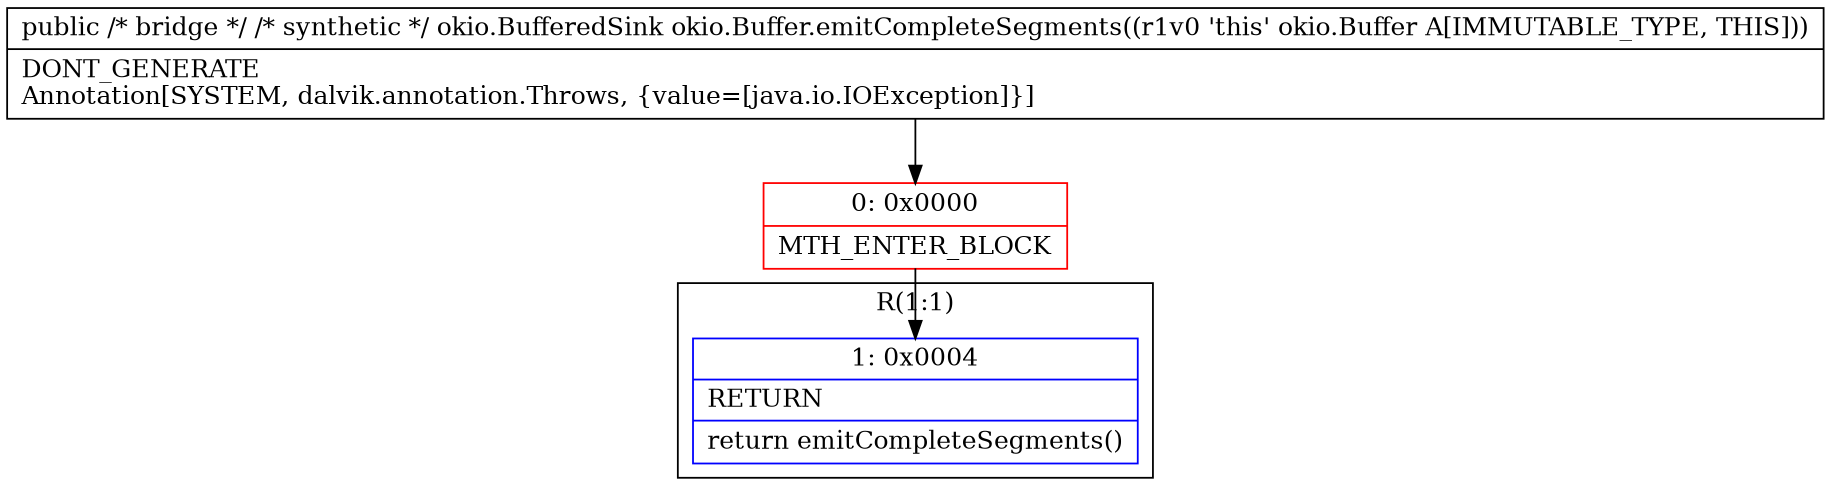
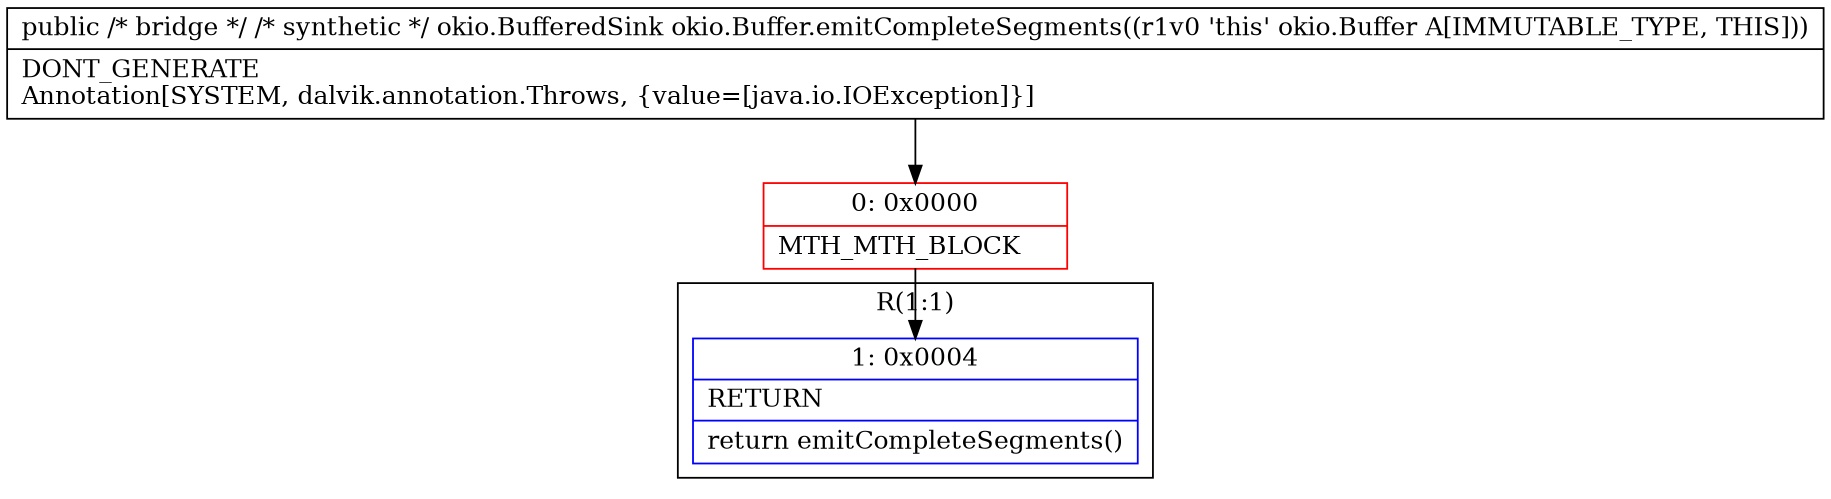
node "0: 0x0000": text "MTH_ENTER_BLOCK" -> "MTH_MTH_BLOCK"
